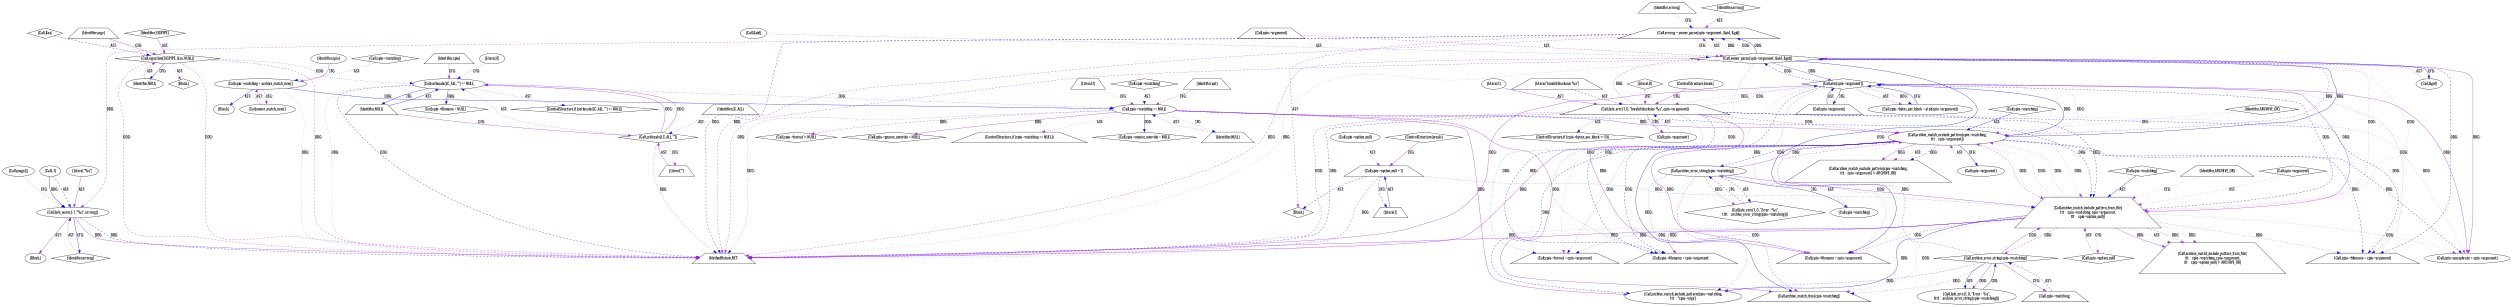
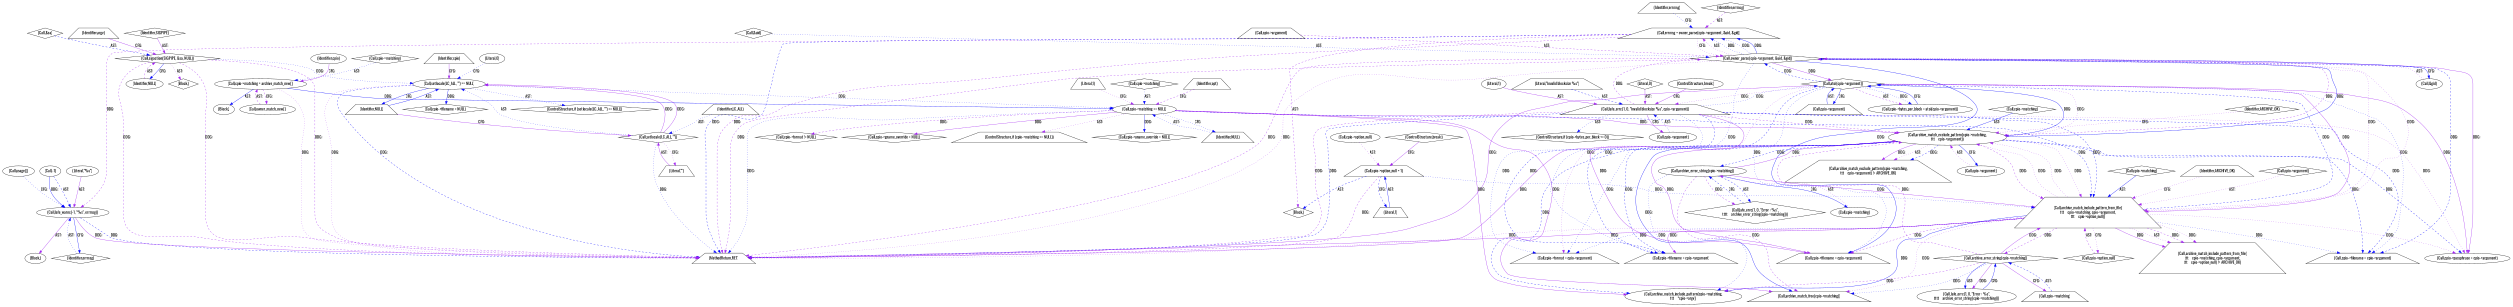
node "(Call,&uid)": shape ellipse -> diamond
edge "(Call,&gid)" -> "(Call,owner_parse(cpio->argument, &uid, &gid))": style dashed -> dotted
